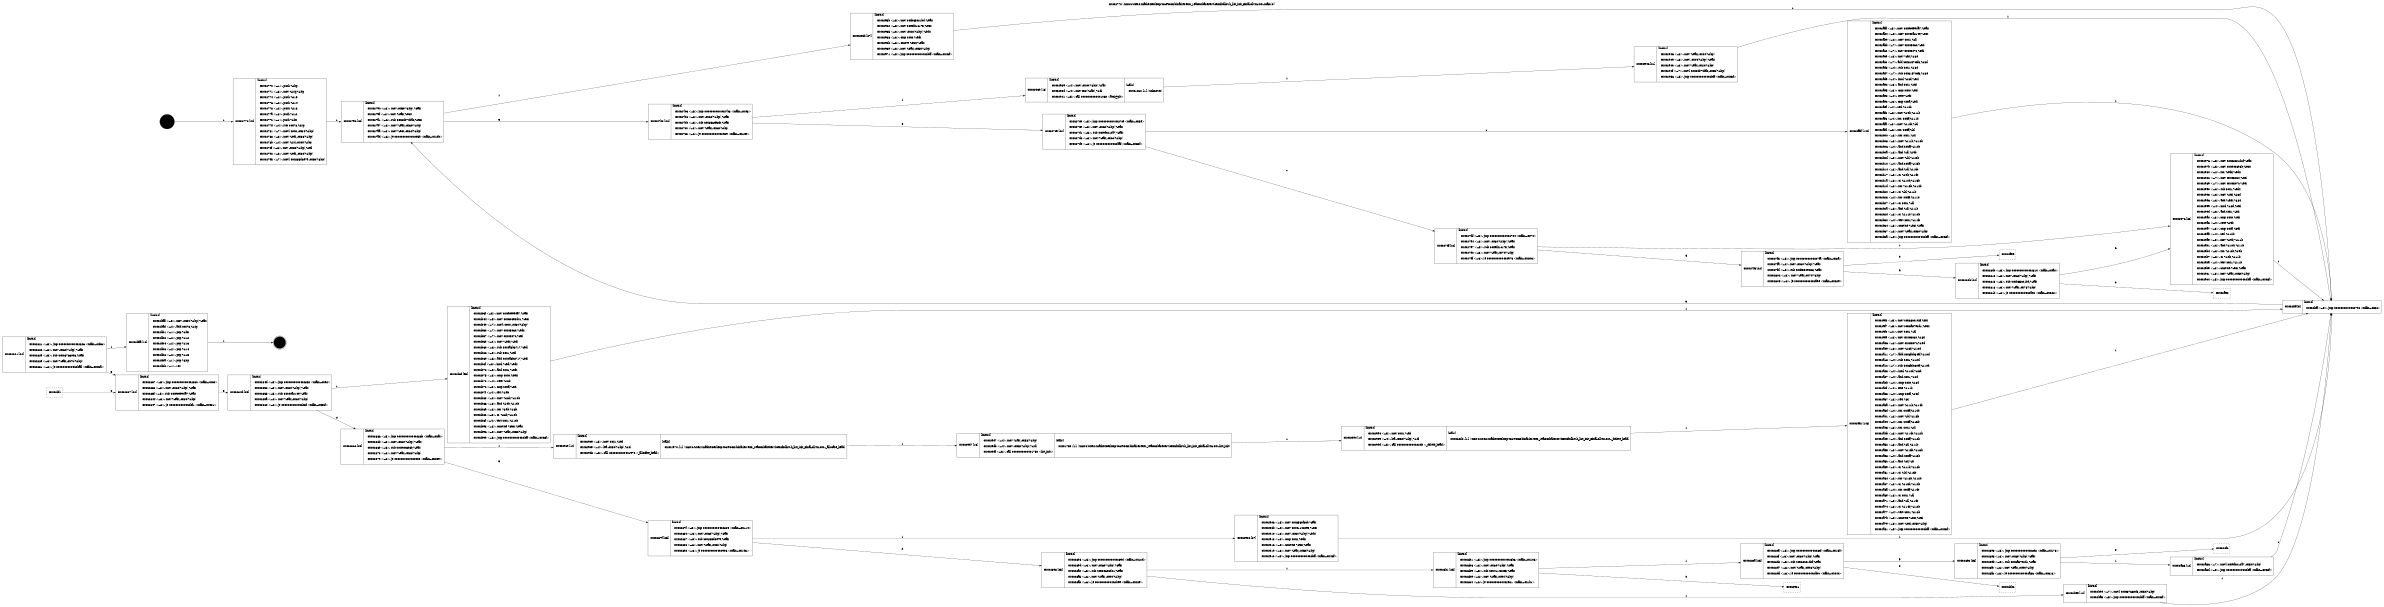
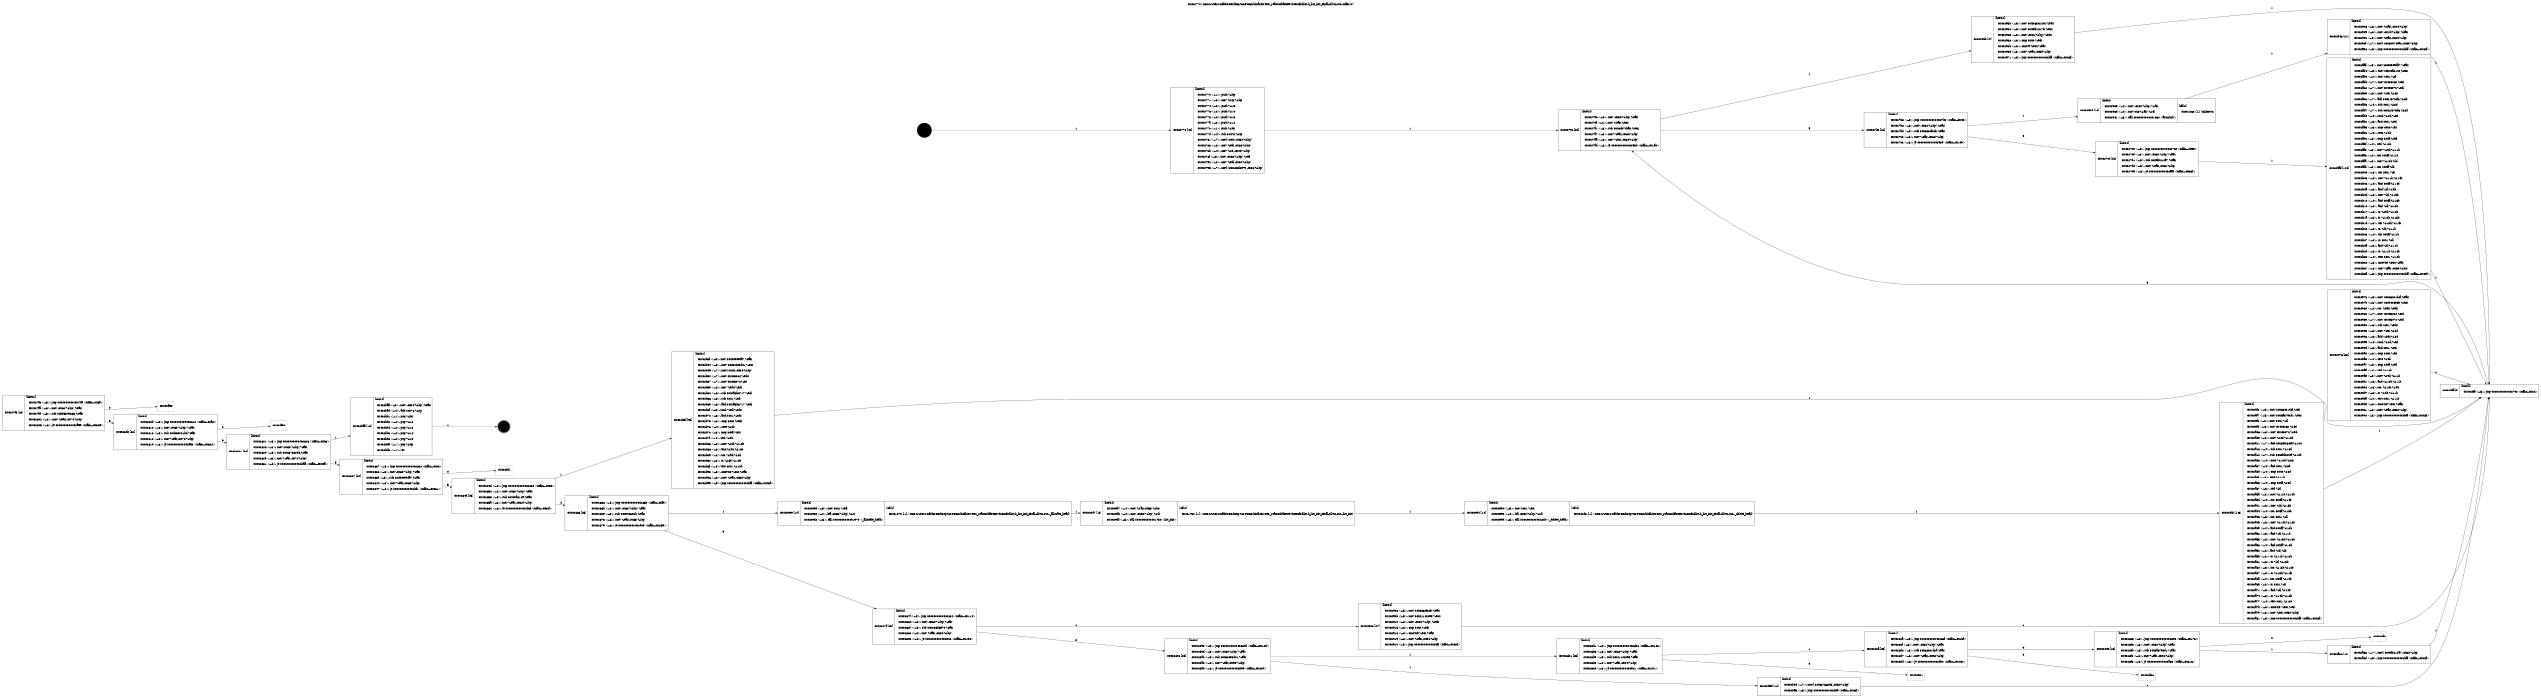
node "0x4027df [22]": removed
edge "0x40280b [22]" -> "0x402976 [83]": now "0x40280b [22]" -> "0x402821 [22]"
edge "0x402bf1" -> "0x402837 [22]": reversed
